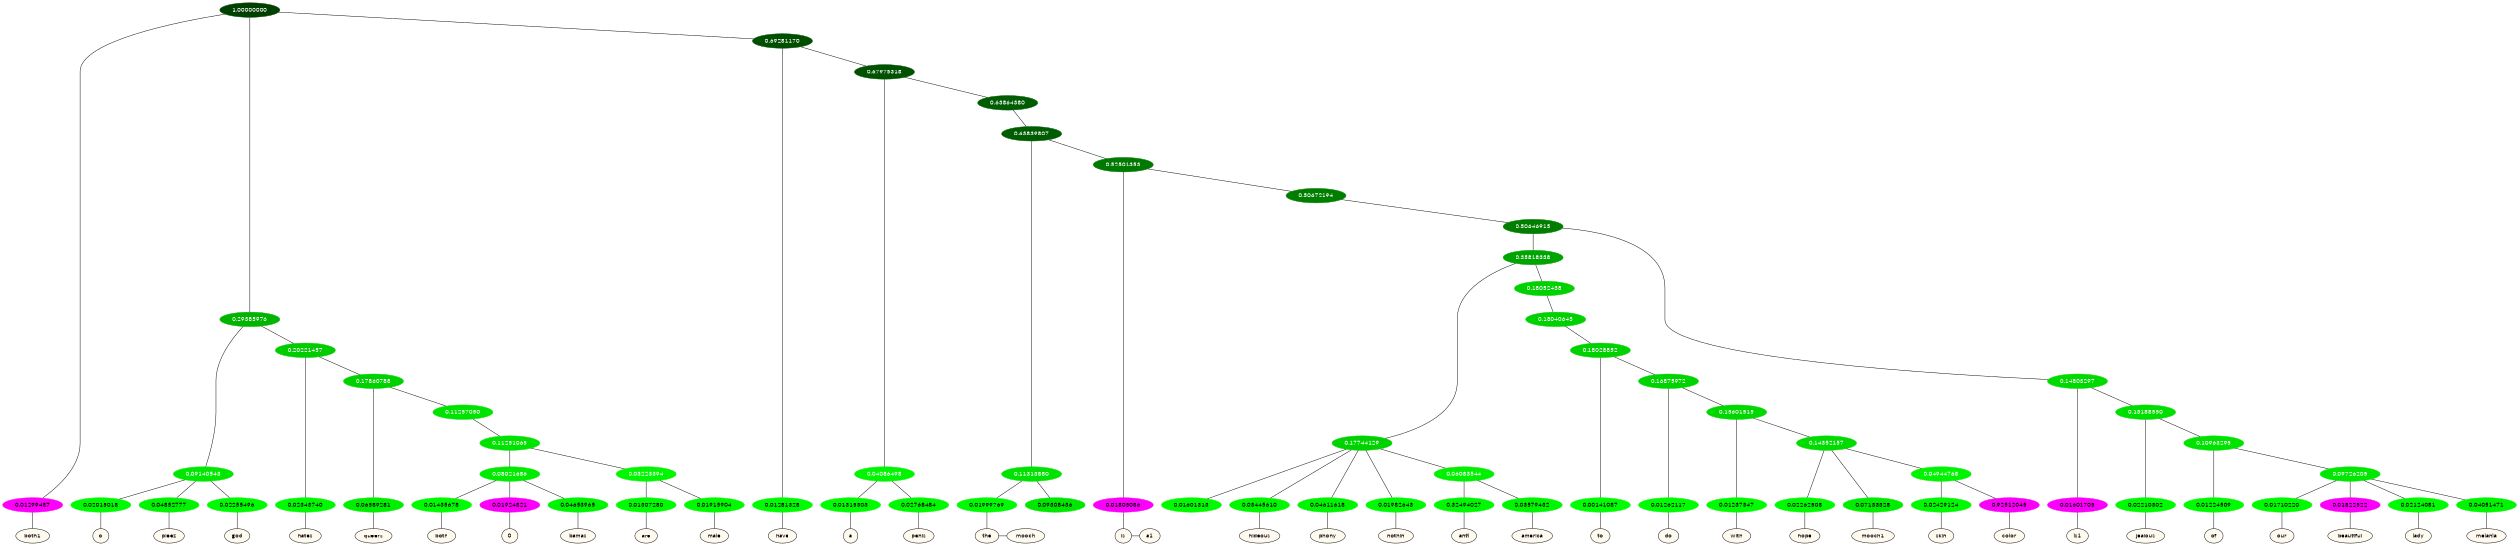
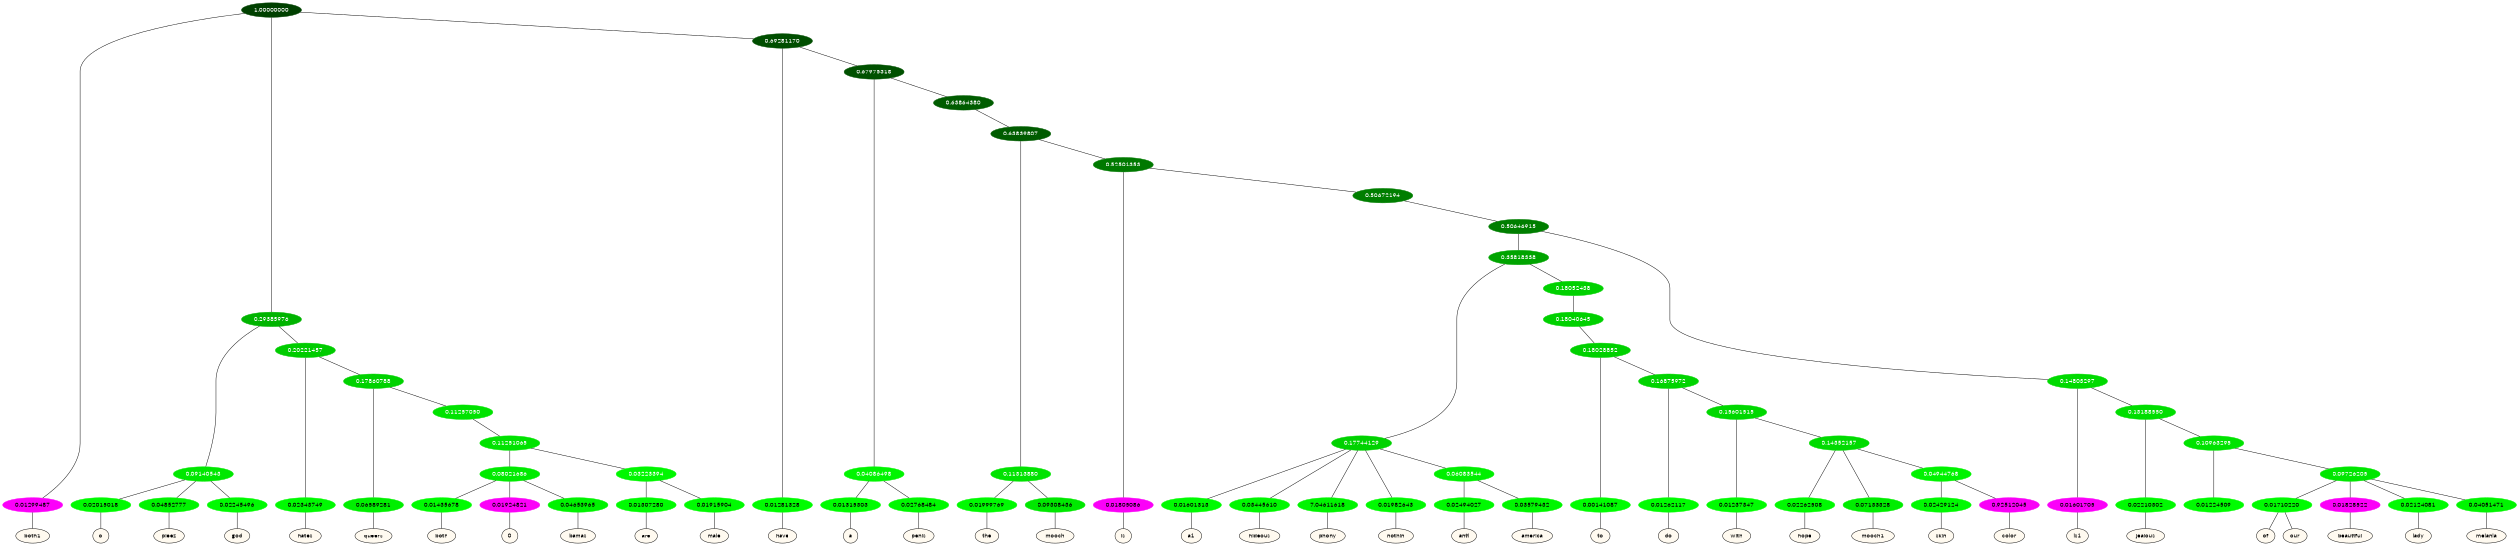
node "0.02255496": label "0.02255496" -> "0.02245496"
node "0.02343740": label "0.02343740" -> "0.02343749"
node "0.04611618": label "0.04611618" -> "7.04611618"
node "0.32494027": label "0.32494027" -> "0.02494027"
node "0.01822522": label "0.01822522" -> "0.01828522"
edge "0.01224509" -- "of": now "0.01710220" -- "of"
edge "the" -- "mooch": now "0.09308436" -- "mooch"
edge "is" -- "a1": now "0.01601313" -- "a1"
